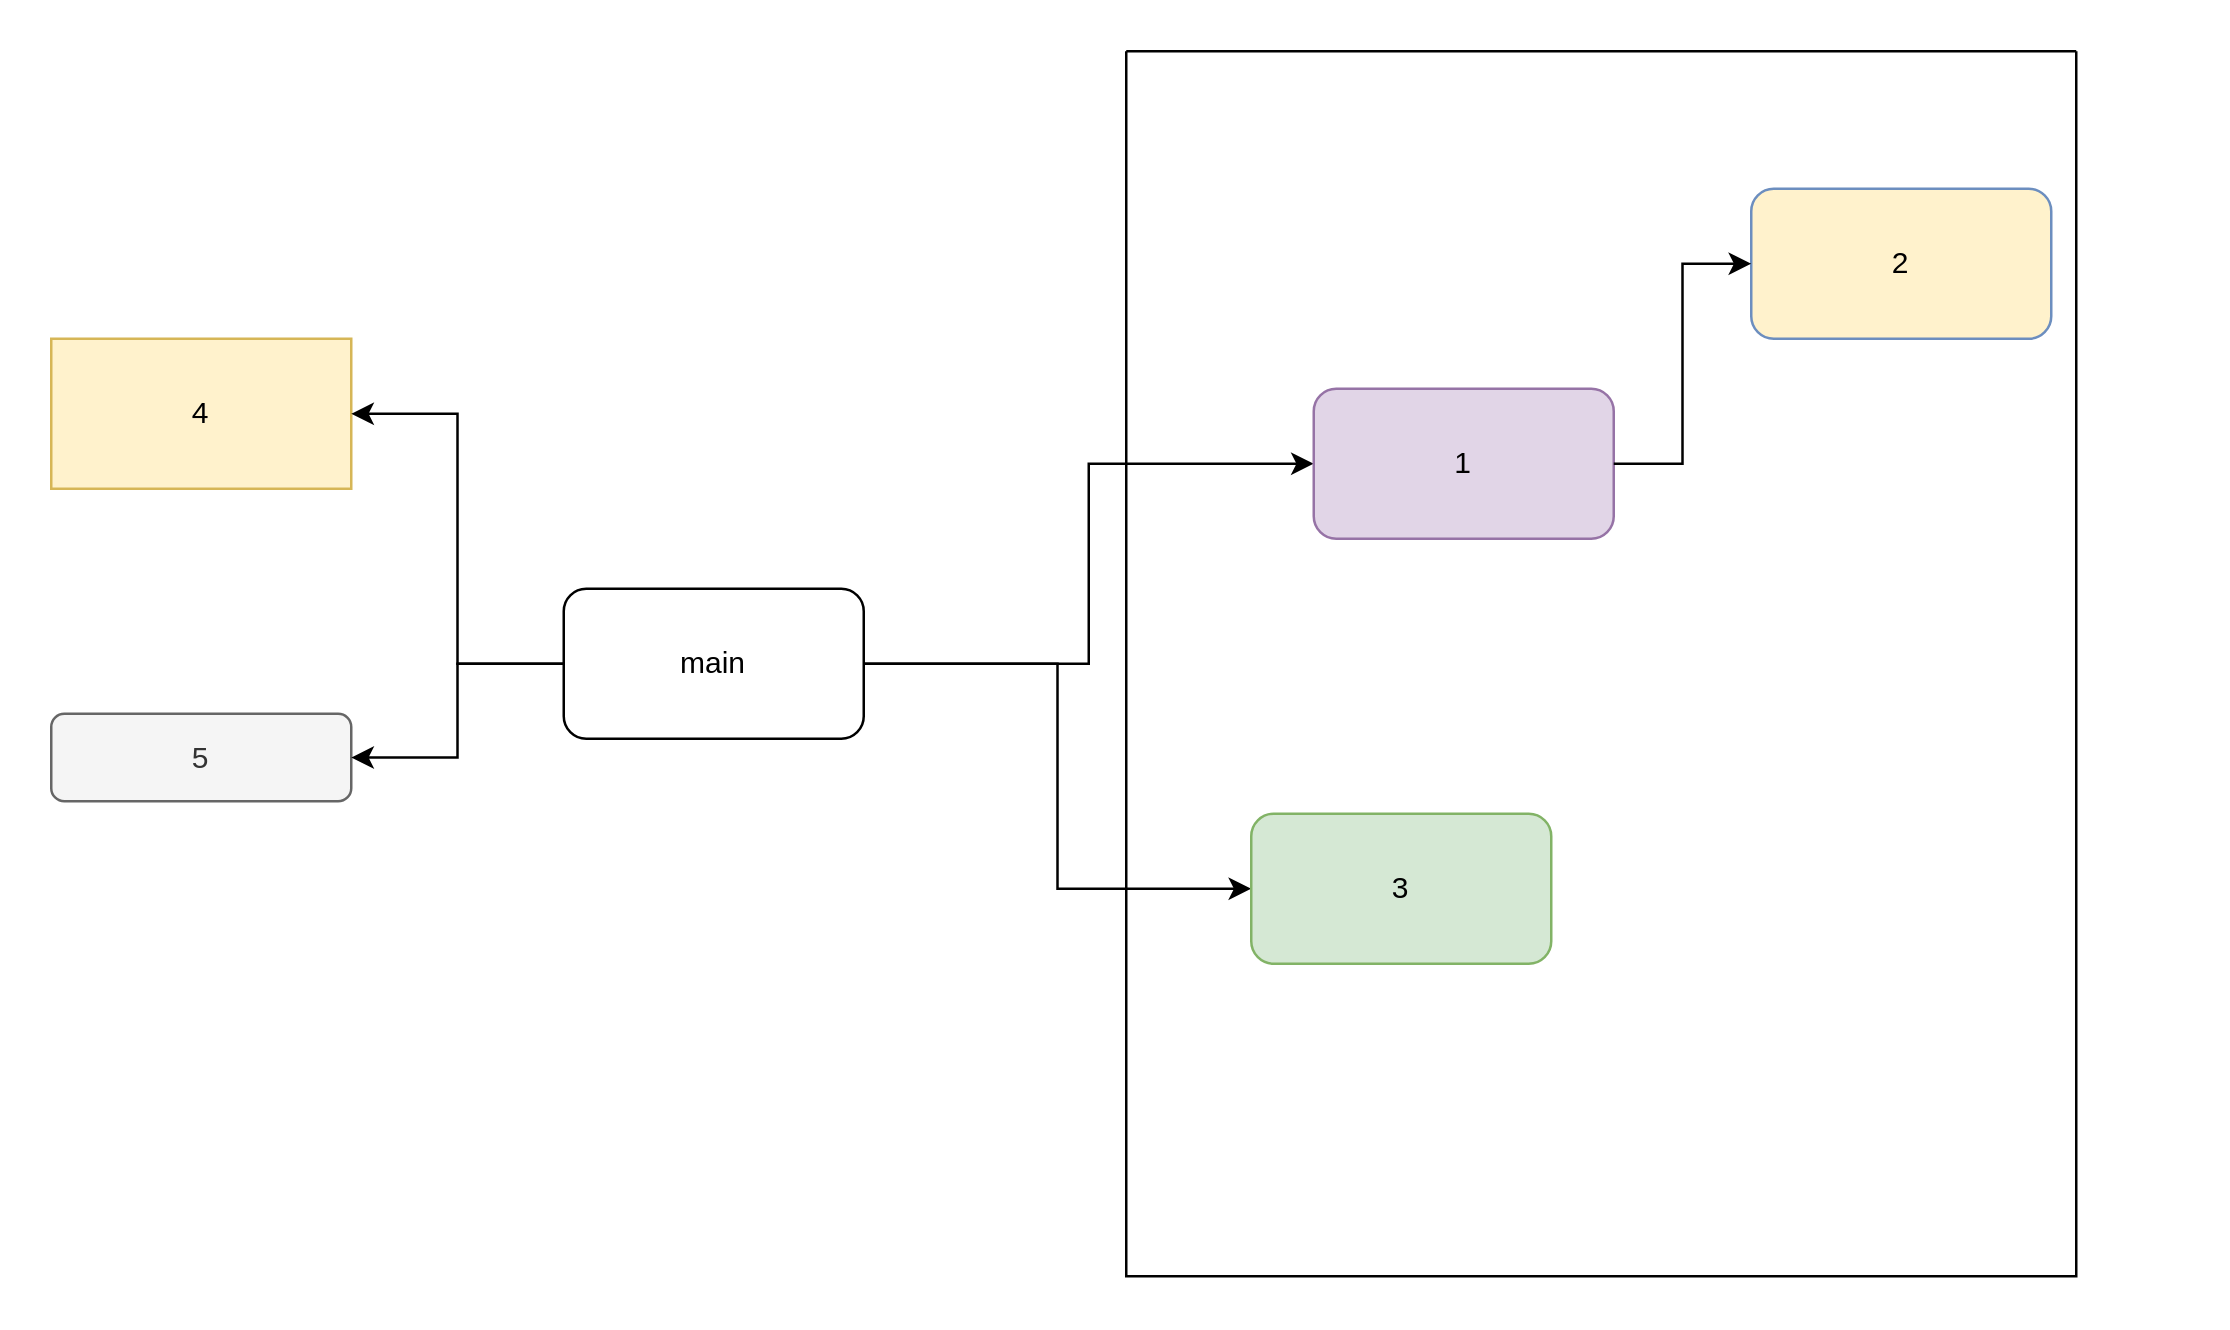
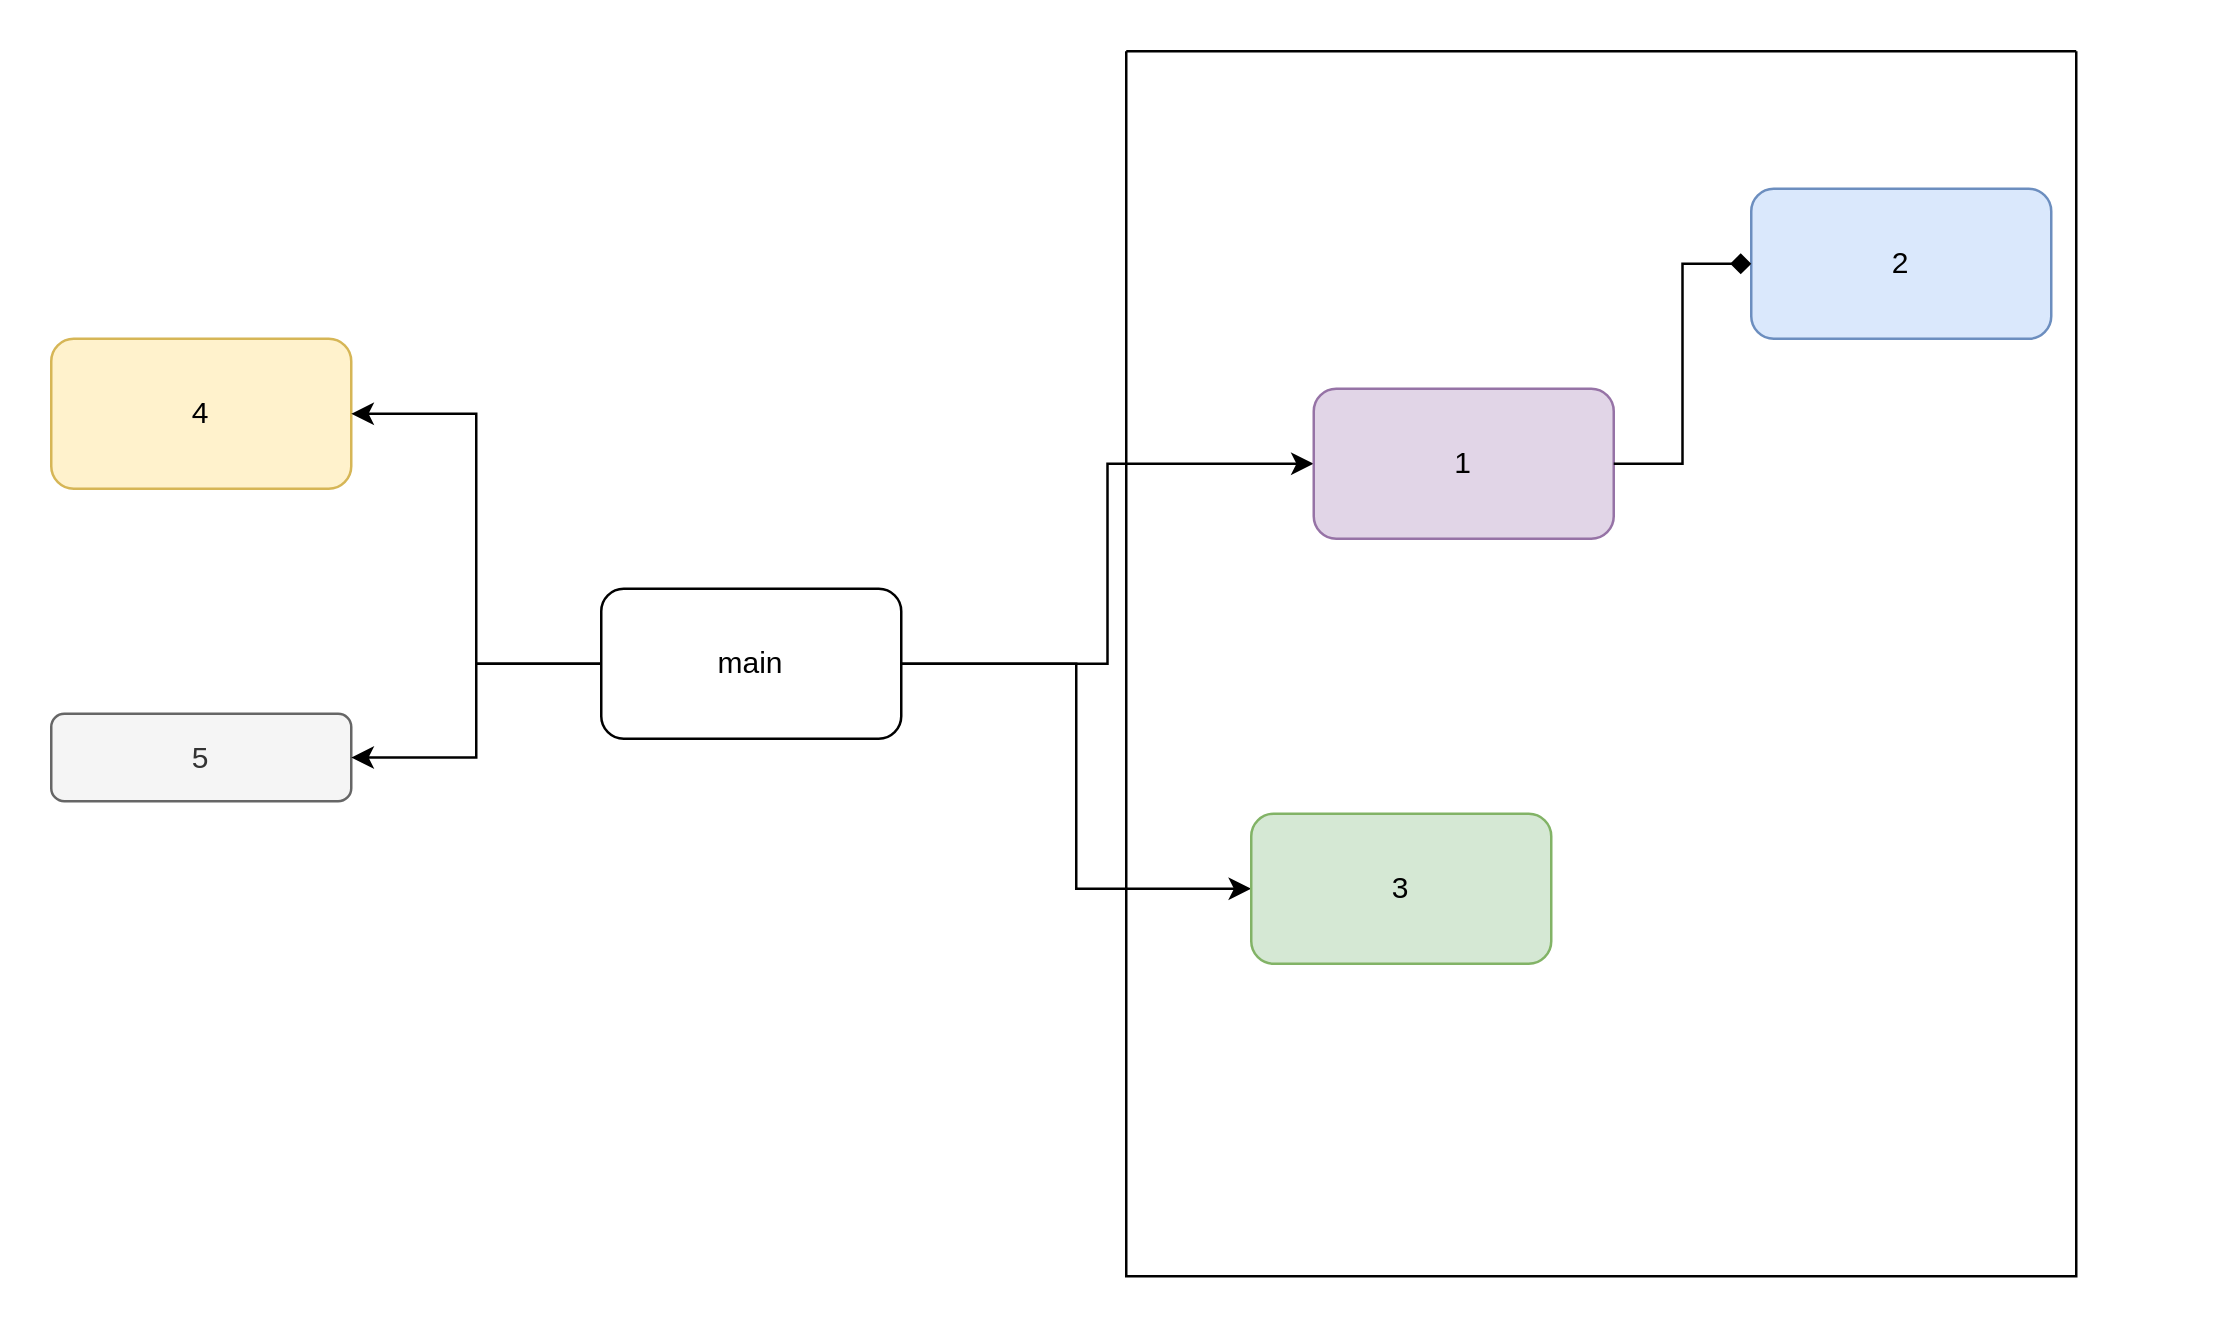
edge "1" -> "2": arrowhead classic -> diamond
node "2": fillcolor #fff2cc -> #dae8fc
node "4": shape rectangle -> rounded rectangle
node "main": moved (714, 664) -> (751, 664)
